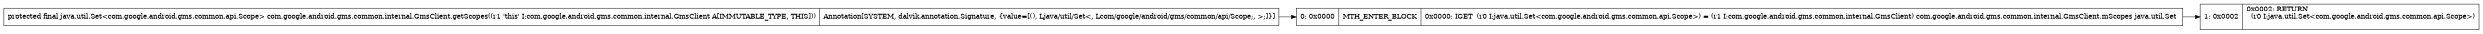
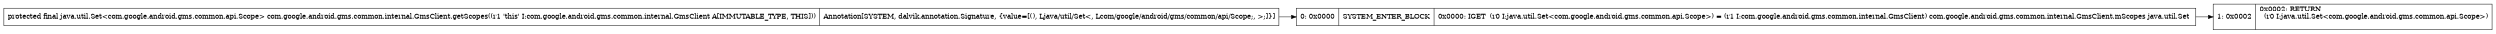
node "0: 0x0000": text "MTH_ENTER_BLOCK" -> "SYSTEM_ENTER_BLOCK"
